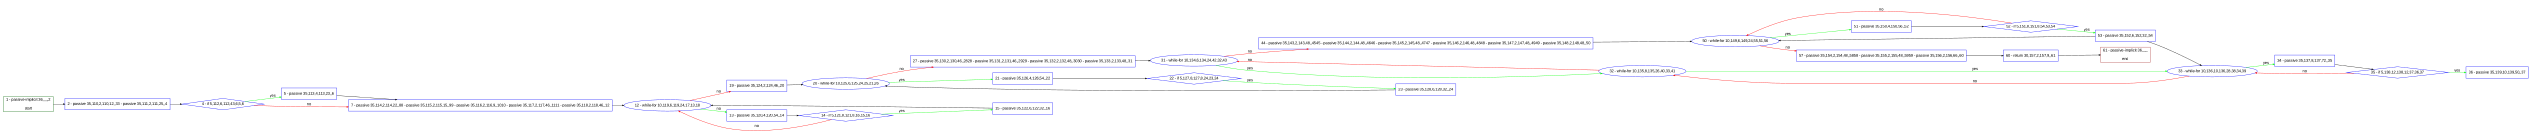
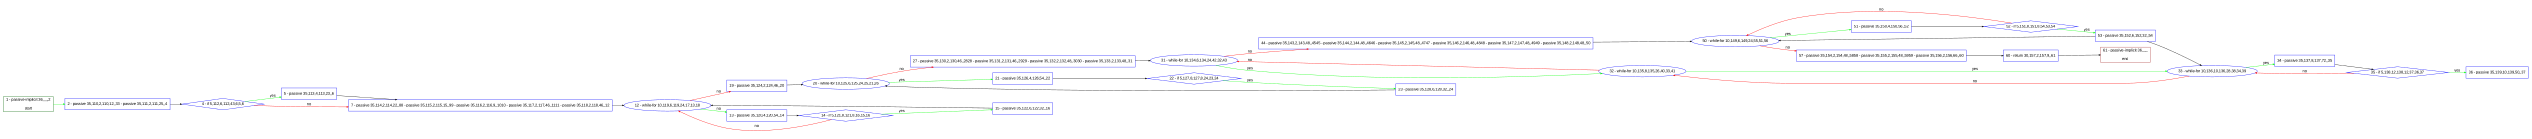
edge "1 - passive-implicit 36,,,,,,2 start" -> "2 - passive 35,110,2,110,12,,33 - passive 35,111,2,111,25,,4": color #000000 -> #00ff00
